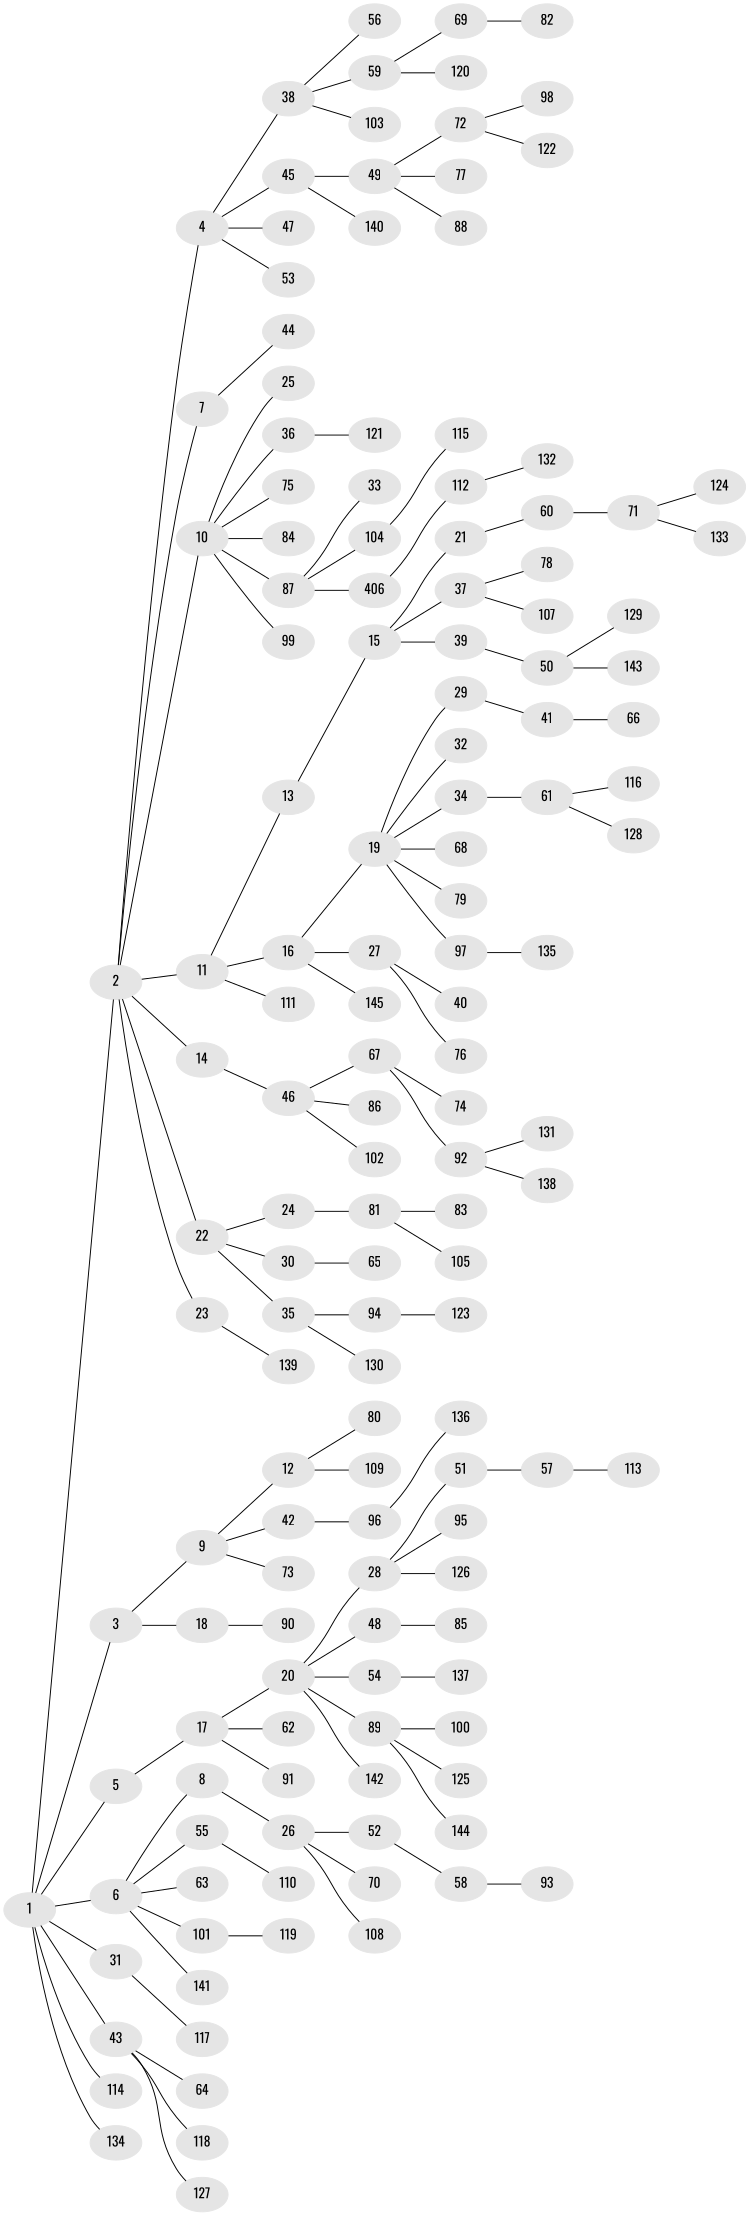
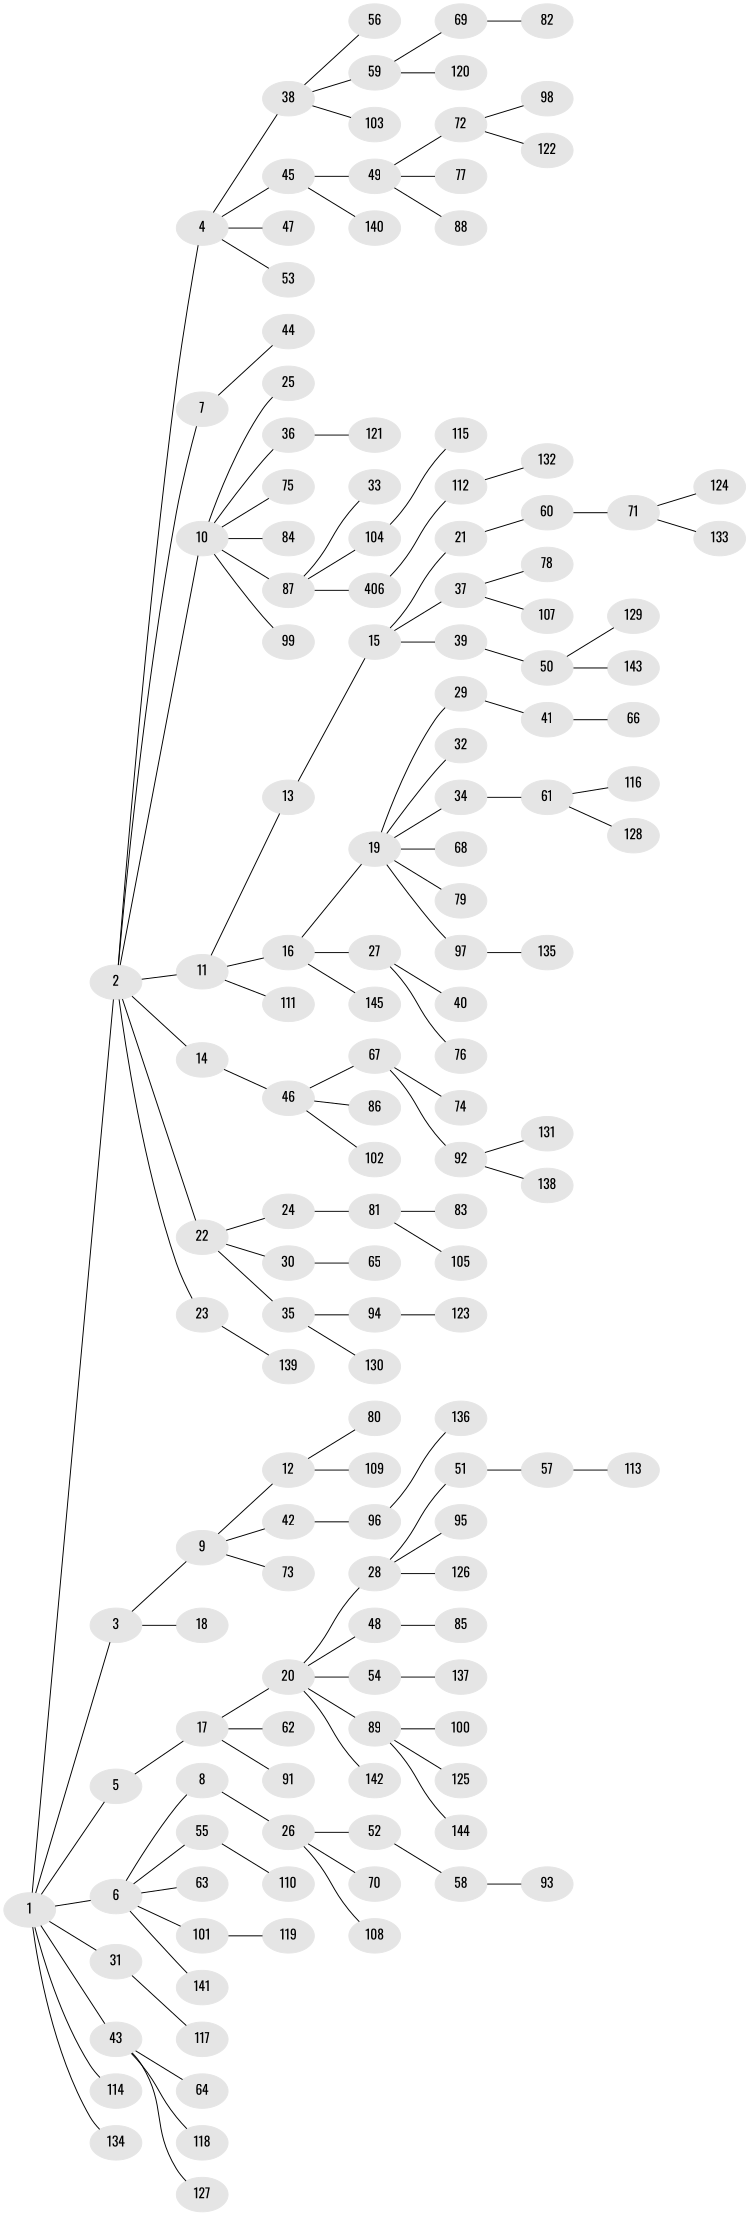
node "90": removed
